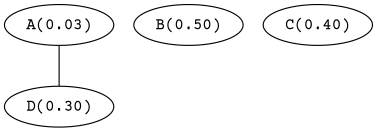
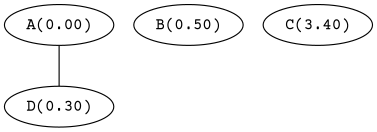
node "A(0.03)": label "A(0.03)" -> "A(0.00)"
node "C(0.40)": label "C(0.40)" -> "C(3.40)"
